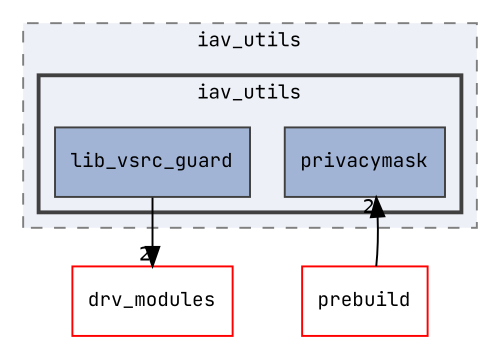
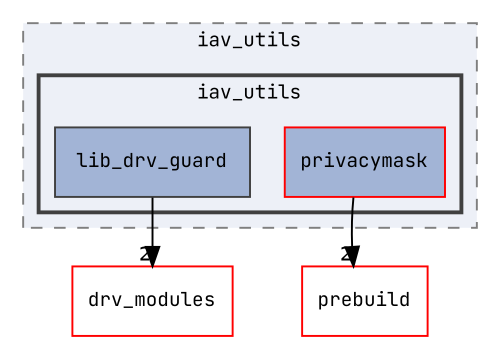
node "lib_vsrc_guard": label "lib_vsrc_guard" -> "lib_drv_guard"
node "privacymask": color grey25 -> red
edge "prebuild" -> "privacymask": reversed
